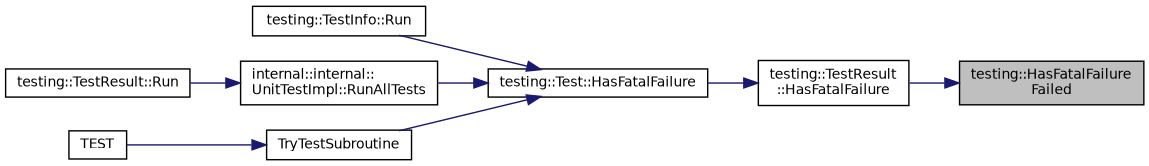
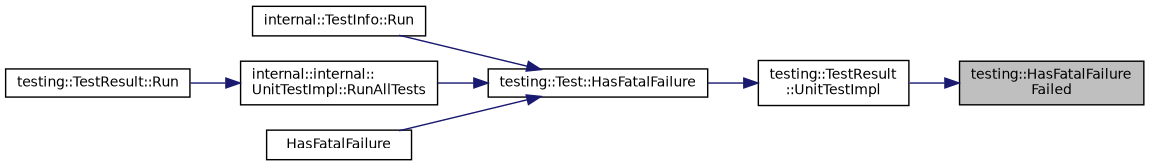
node "testing::TestInfo::Run": label "testing::TestInfo::Run" -> "internal::TestInfo::Run"
node "testing::TestResult ::HasFatalFailure": label "testing::TestResult ::HasFatalFailure" -> "testing::TestResult ::UnitTestImpl"
node "TEST": removed
node "TryTestSubroutine": label "TryTestSubroutine" -> "HasFatalFailure"
